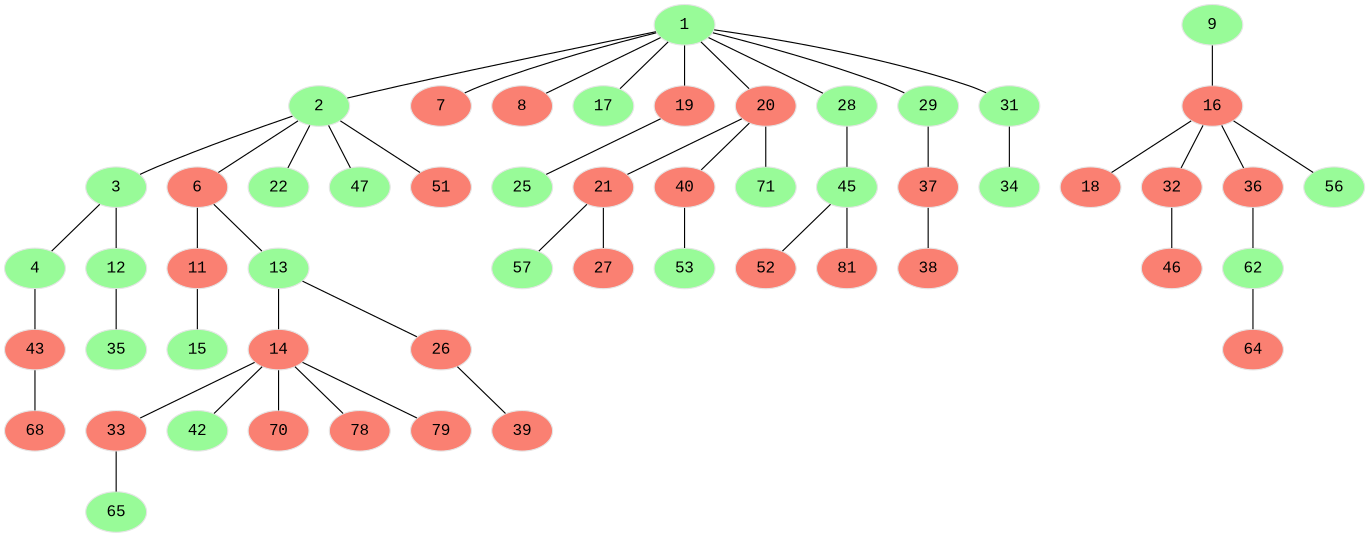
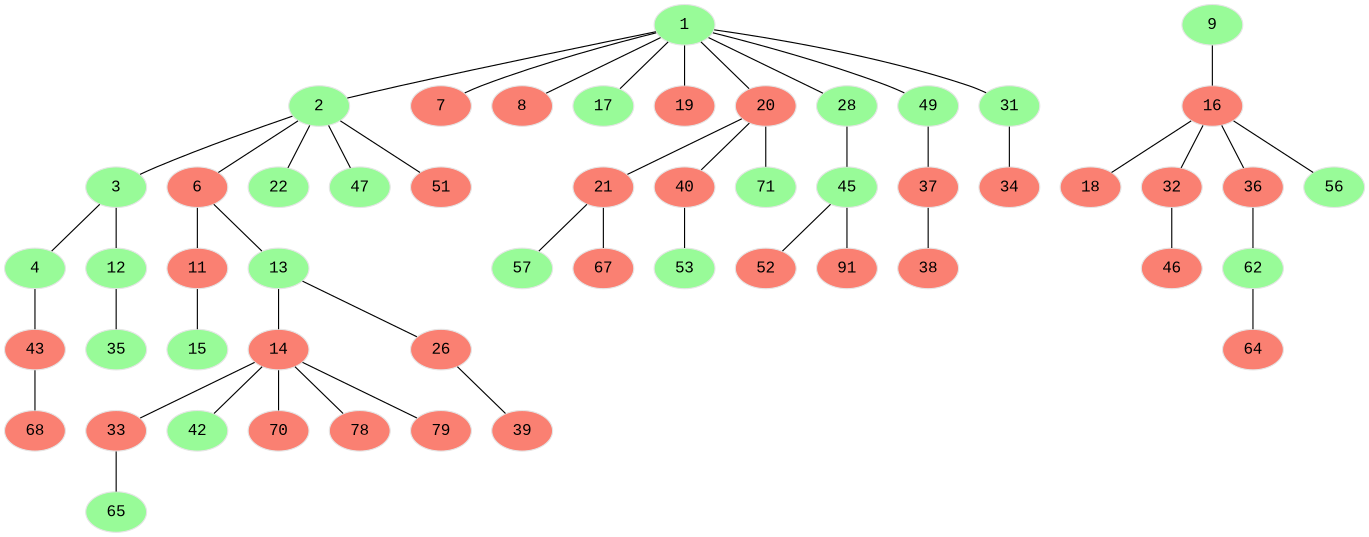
node "29": label "29" -> "49"
node "25": removed
node "34": fillcolor palegreen -> salmon
node "27": label "27" -> "67"
node "81": label "81" -> "91"
